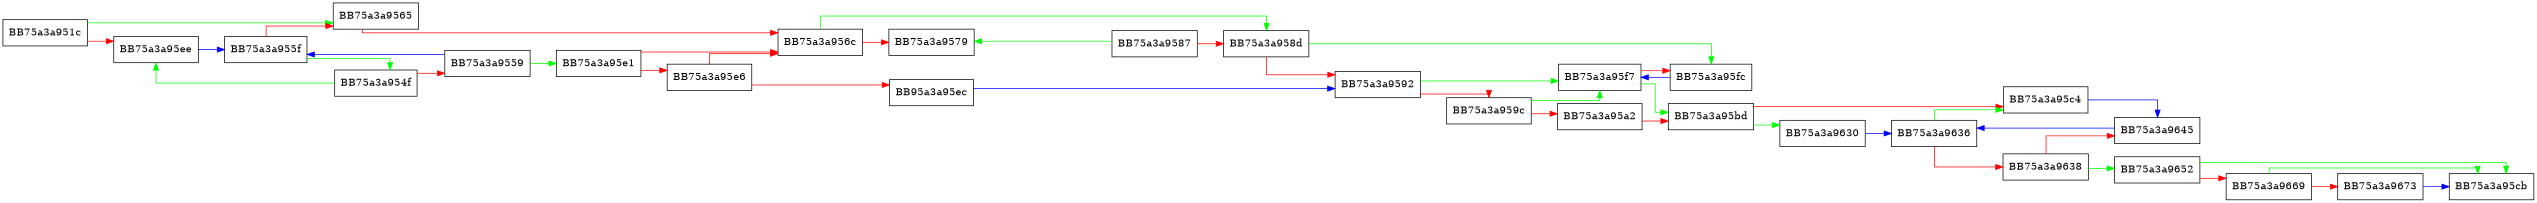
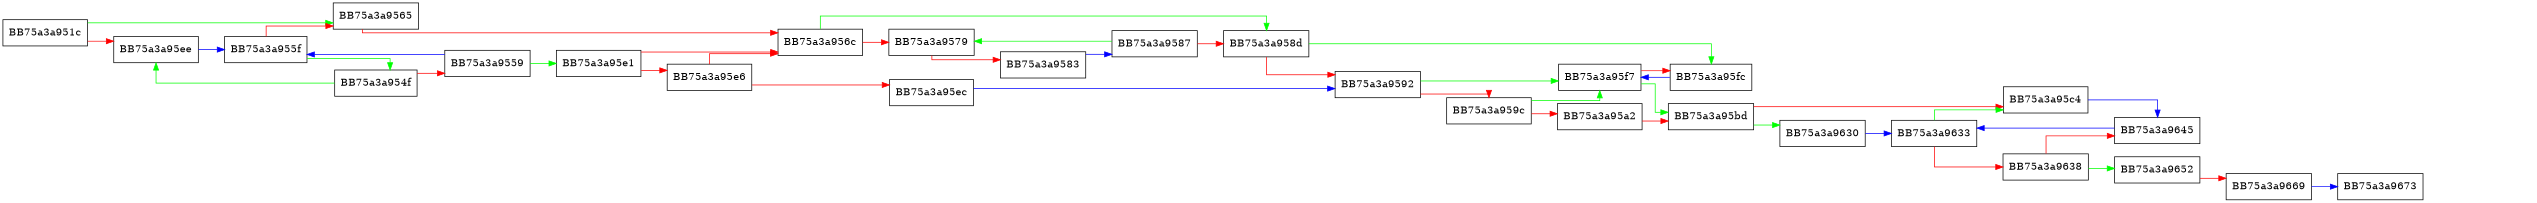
node "BB75a3a9583": added
node "BB95a3a95ec": label "BB95a3a95ec" -> "BB75a3a95ec"
node "BB75a3a9636": label "BB75a3a9636" -> "BB75a3a9633"
edge "BB75a3a9669" -> "BB75a3a9673": color red -> blue
node "BB75a3a95cb": removed
